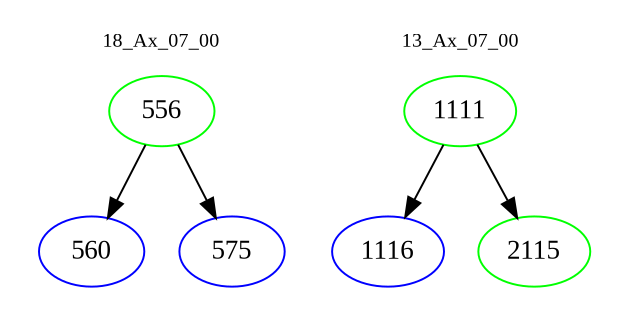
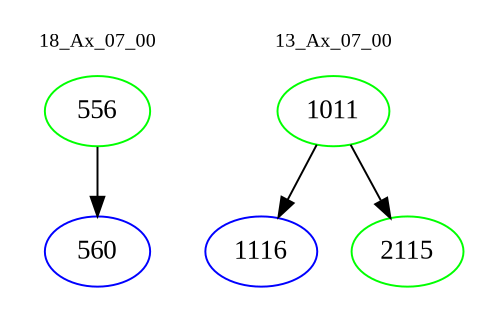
node "1111": label "1111" -> "1011"
node "575": removed
